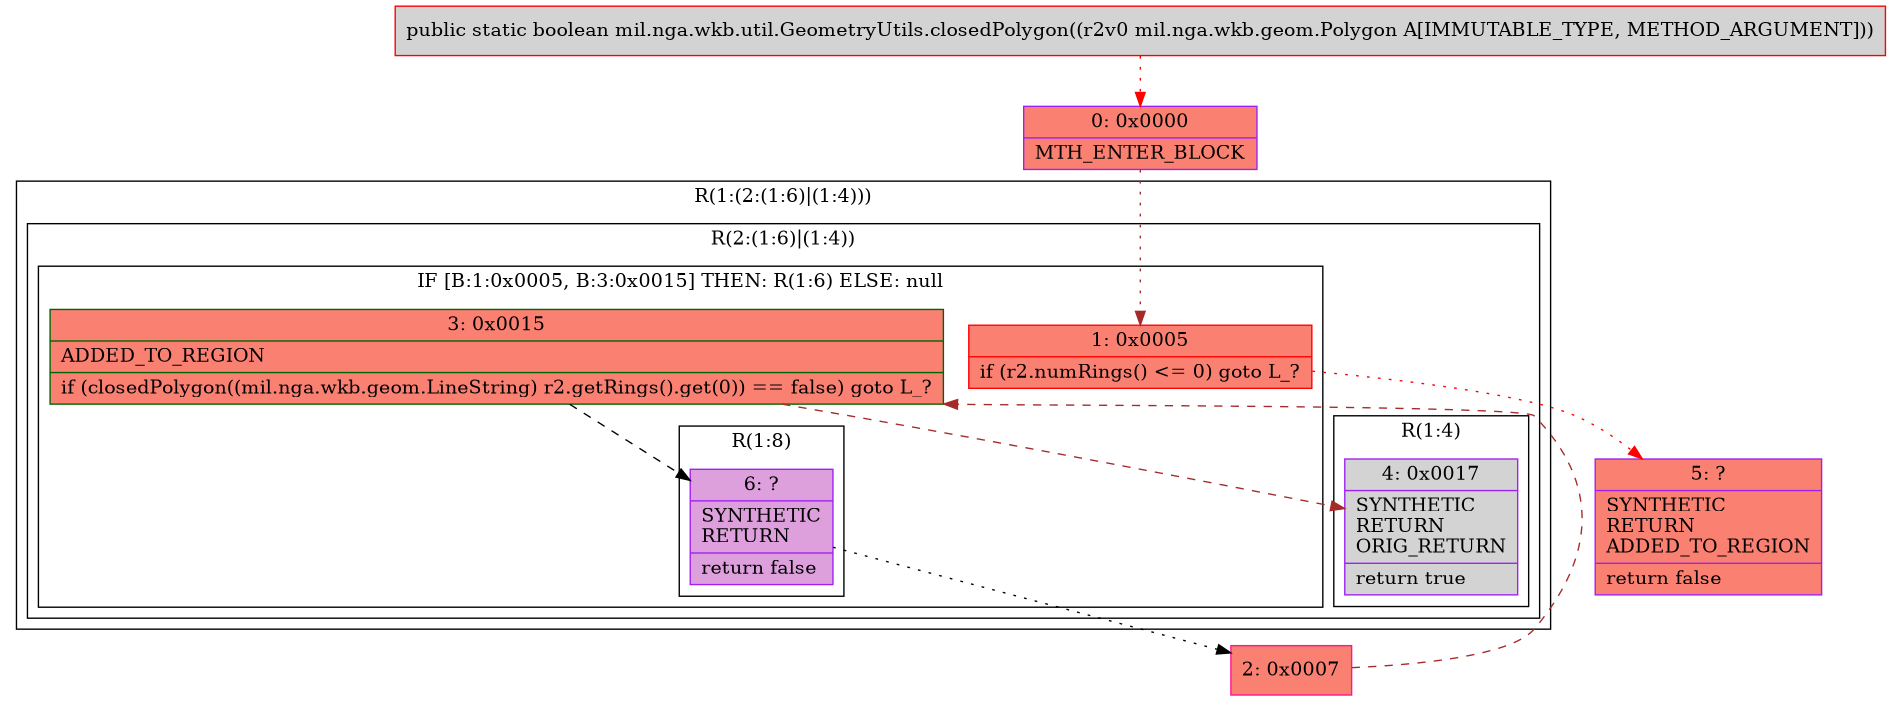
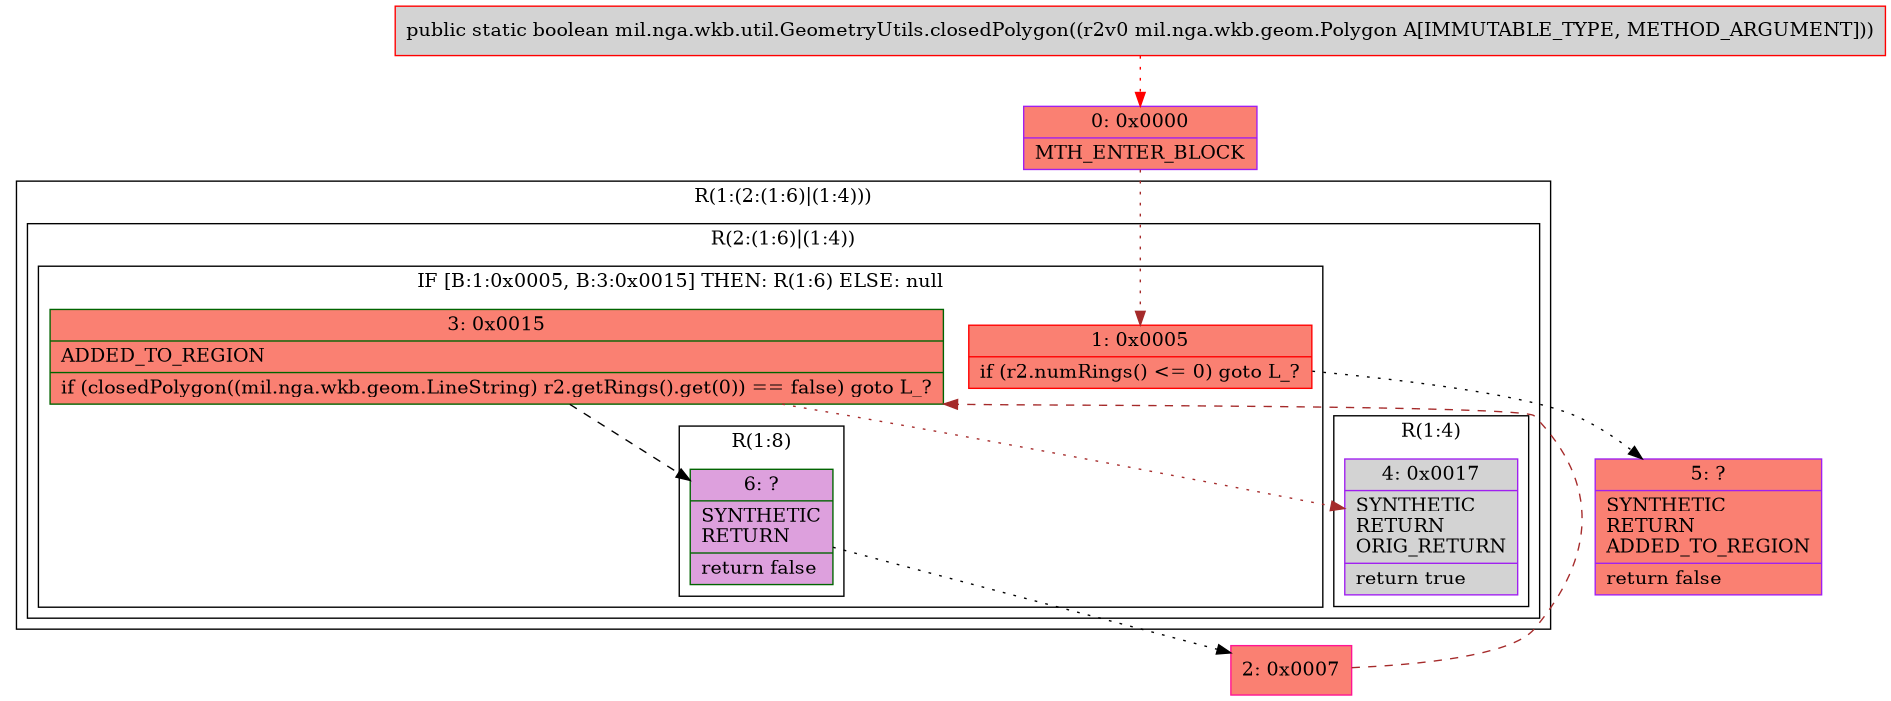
edge "1: 0x0005" -> "5: ?": color red -> black
edge "3: 0x0015" -> "4: 0x0017": style dashed -> dotted
node "6: ?": color purple -> darkgreen
